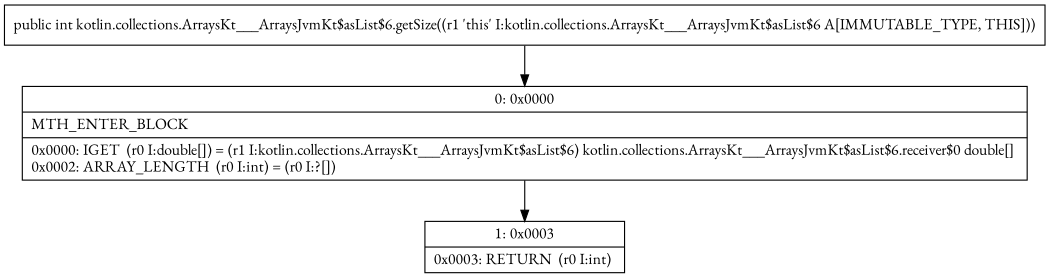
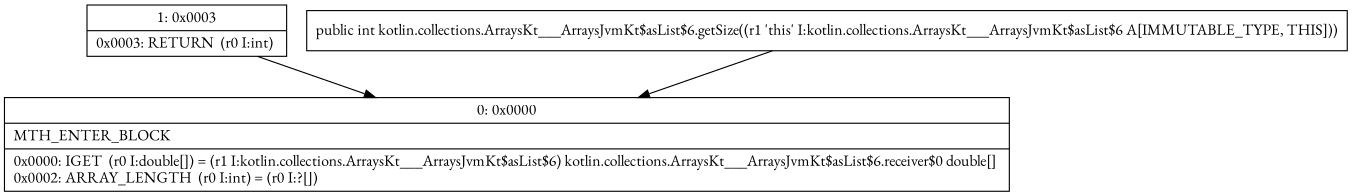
edge "0: 0x0000" -> "1: 0x0003": reversed
